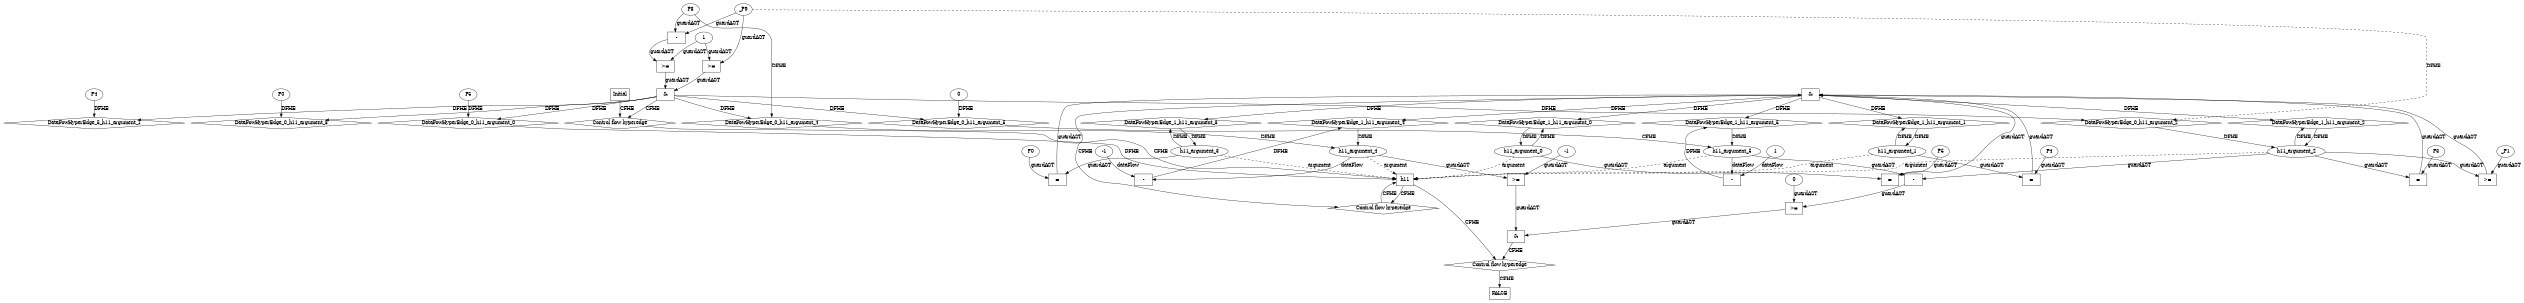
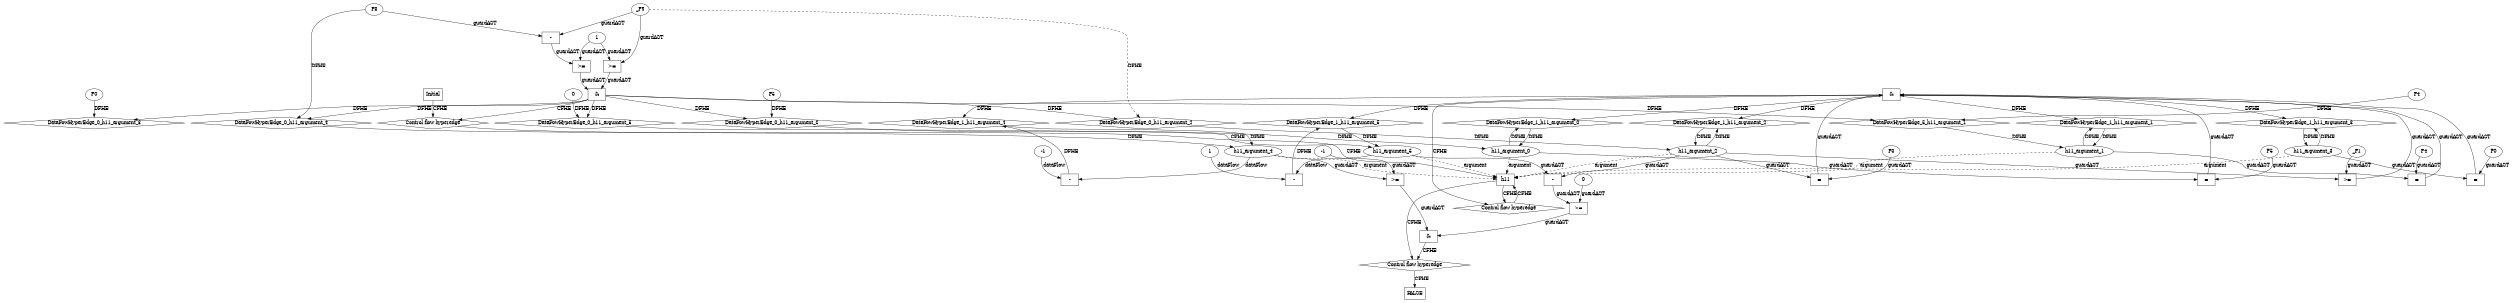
edge "DataFowHyperEdge_5_h11_argument_1" -> "h11_argument_1": added, label "DFHE"
edge "DataFowHyperEdge_0_h11_argument_0" -> "h11": now "DataFowHyperEdge_0_h11_argument_0" -> "h11_argument_0"
